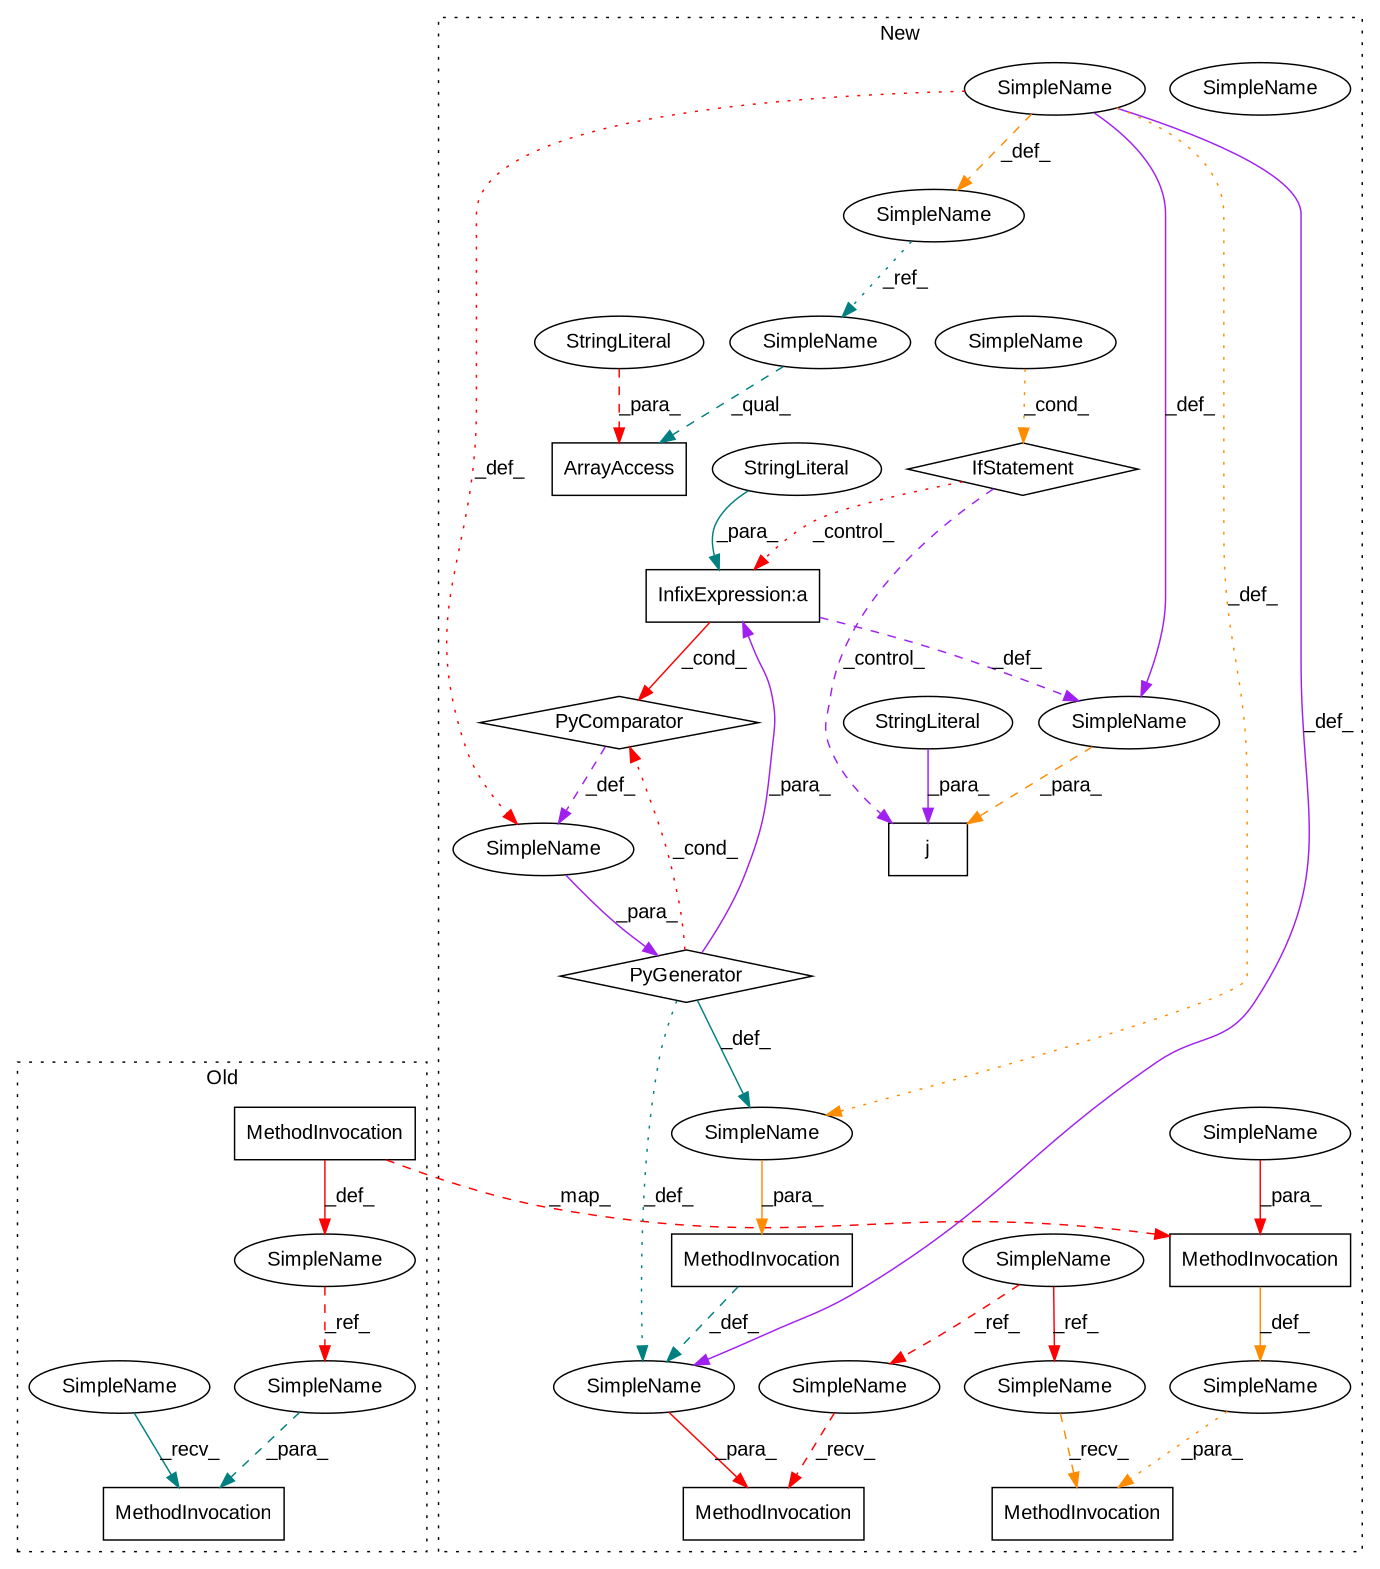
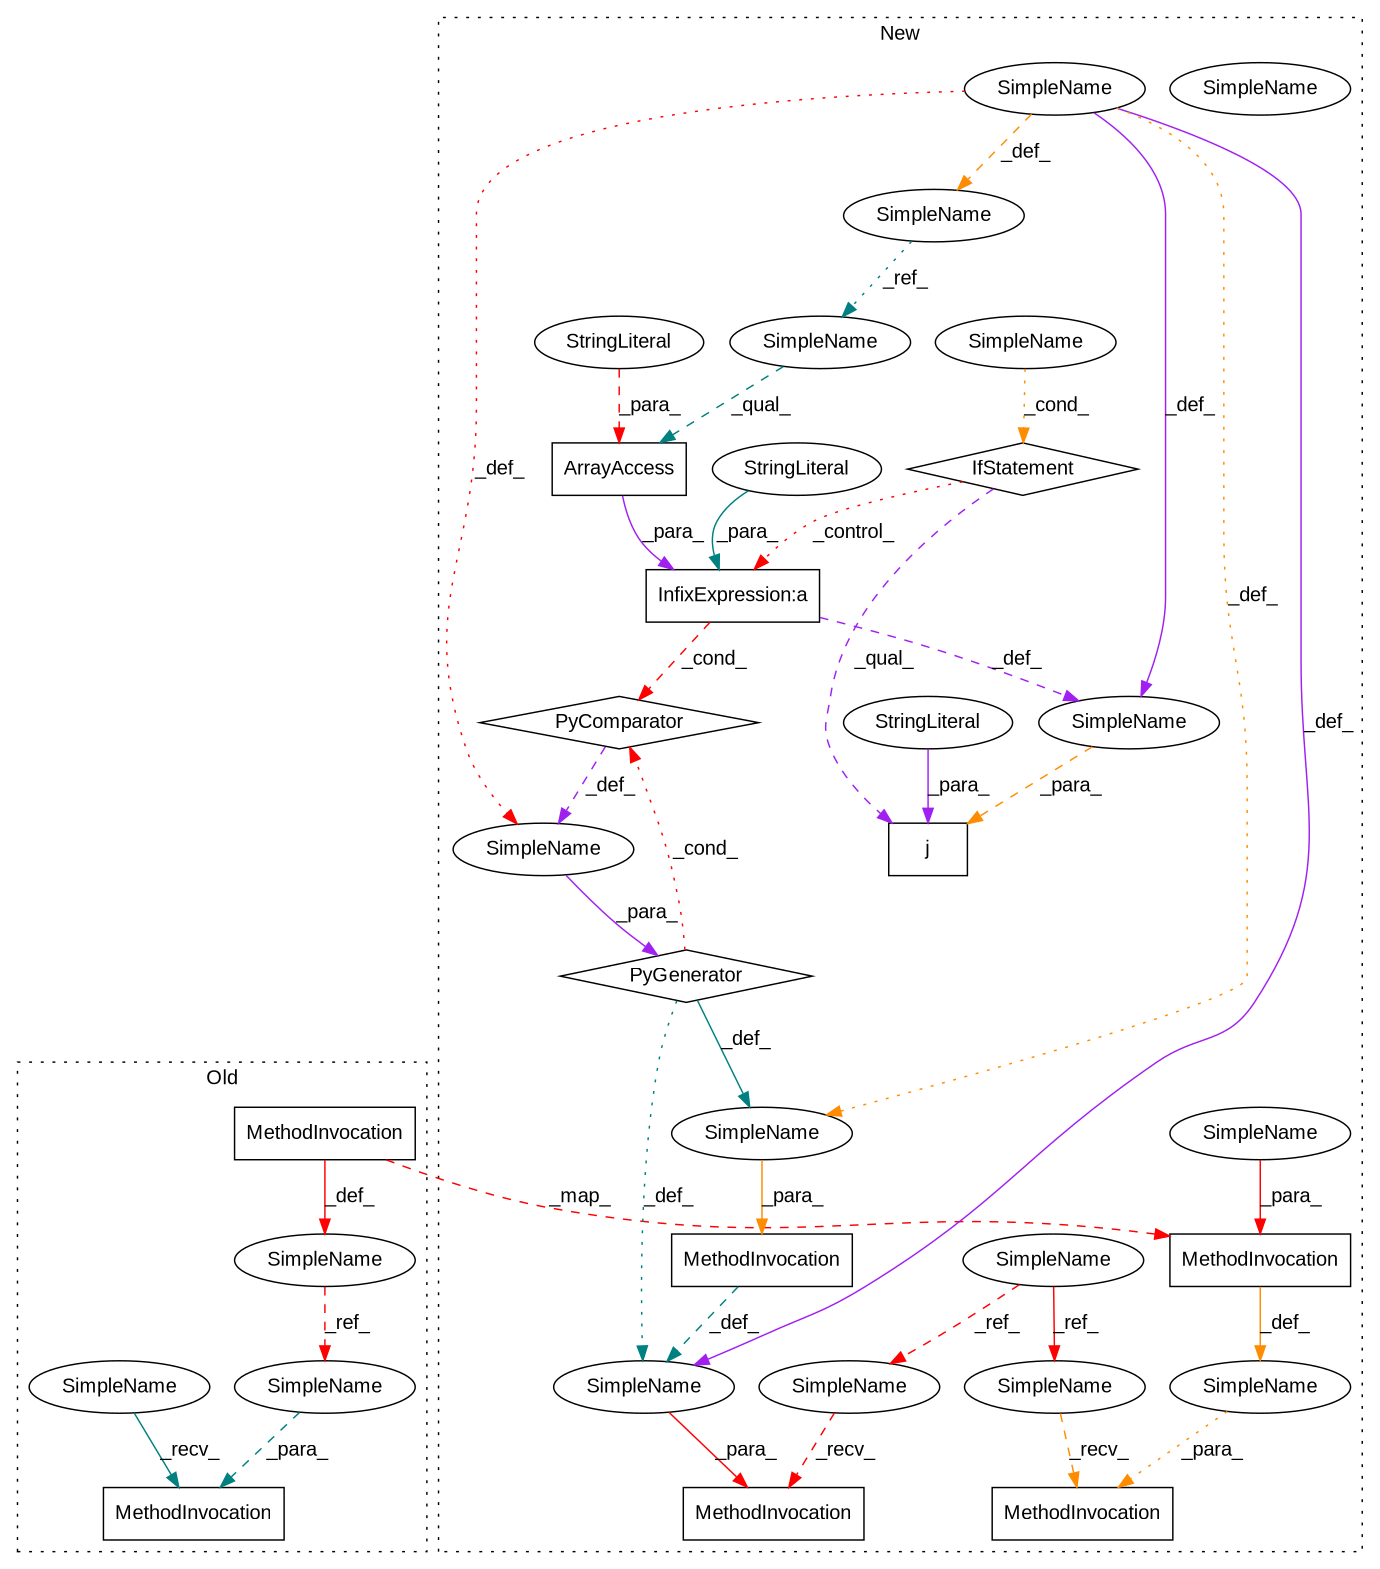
edge "InfixExpression:a" -> "PyComparator": style solid -> dashed
edge "IfStatement" -> "j": label "_control_" -> "_qual_"
edge "PyGenerator" -> "InfixExpression:a": now "ArrayAccess" -> "InfixExpression:a"
